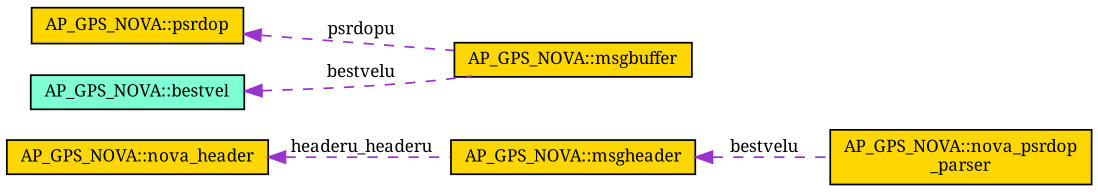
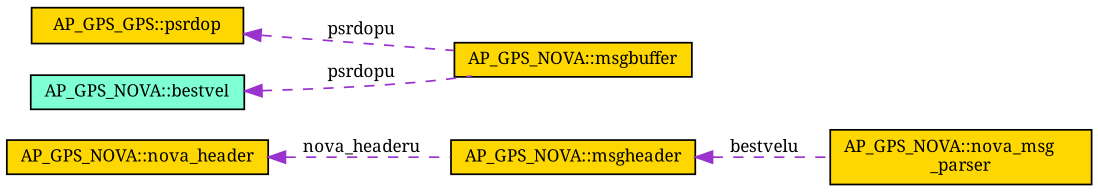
node "AP_GPS_NOVA::psrdop": label "AP_GPS_NOVA::psrdop" -> "AP_GPS_GPS::psrdop"
edge "AP_GPS_NOVA::msgbuffer" -> "AP_GPS_NOVA::bestvel": label " bestvelu" -> " psrdopu"
edge "AP_GPS_NOVA::msgheader" -> "AP_GPS_NOVA::nova_header": label " headeru_headeru" -> " nova_headeru"
node "AP_GPS_NOVA::nova_psrdop _parser": label "AP_GPS_NOVA::nova_psrdop _parser" -> "AP_GPS_NOVA::nova_msg _parser"
